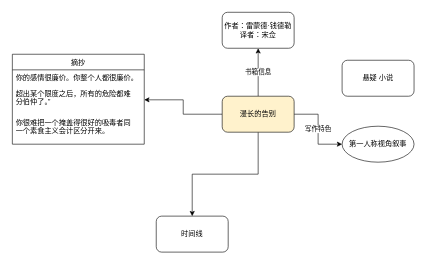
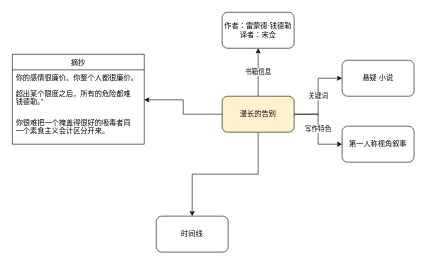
node "超出某个限度之后，所有的危险都难 分伯仲了。”": label "超出某个限度之后，所有的危险都难 分伯仲了。”" -> "超出某个限度之后，所有的危险都难 钱德勒。”"
edge "漫长的告别" -> "悬疑 小说": added, label "关键词"
node "第一人称视角叙事": shape ellipse -> rounded rectangle
